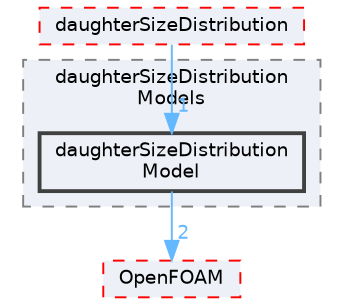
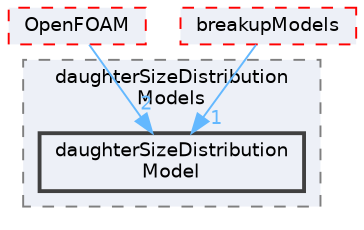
node "daughterSizeDistribution": label "daughterSizeDistribution" -> "breakupModels"
edge "daughterSizeDistribution Model" -> "OpenFOAM": reversed
